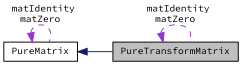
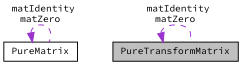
edge "PureTransformMatrix" -> "PureMatrix": removed
